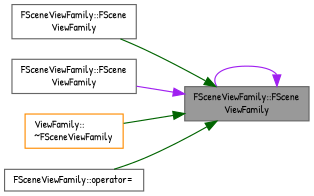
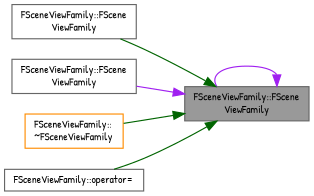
node "ViewFamily:: ~FSceneViewFamily": label "ViewFamily:: ~FSceneViewFamily" -> "FSceneViewFamily:: ~FSceneViewFamily"
